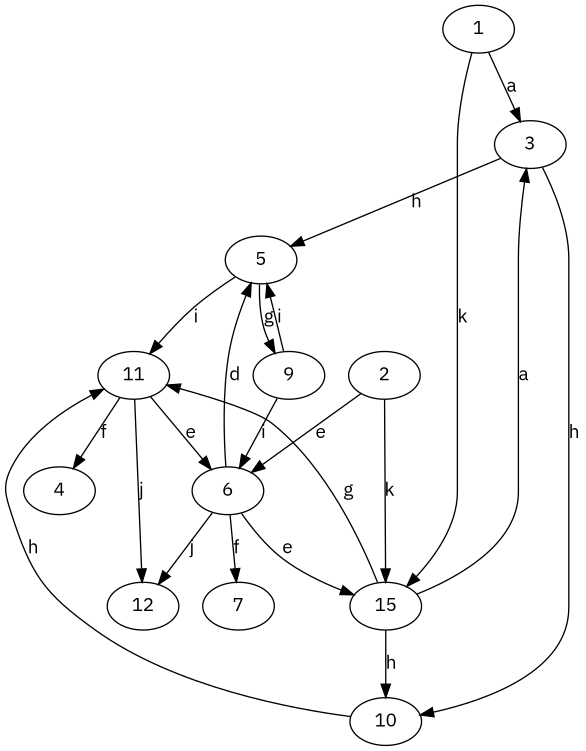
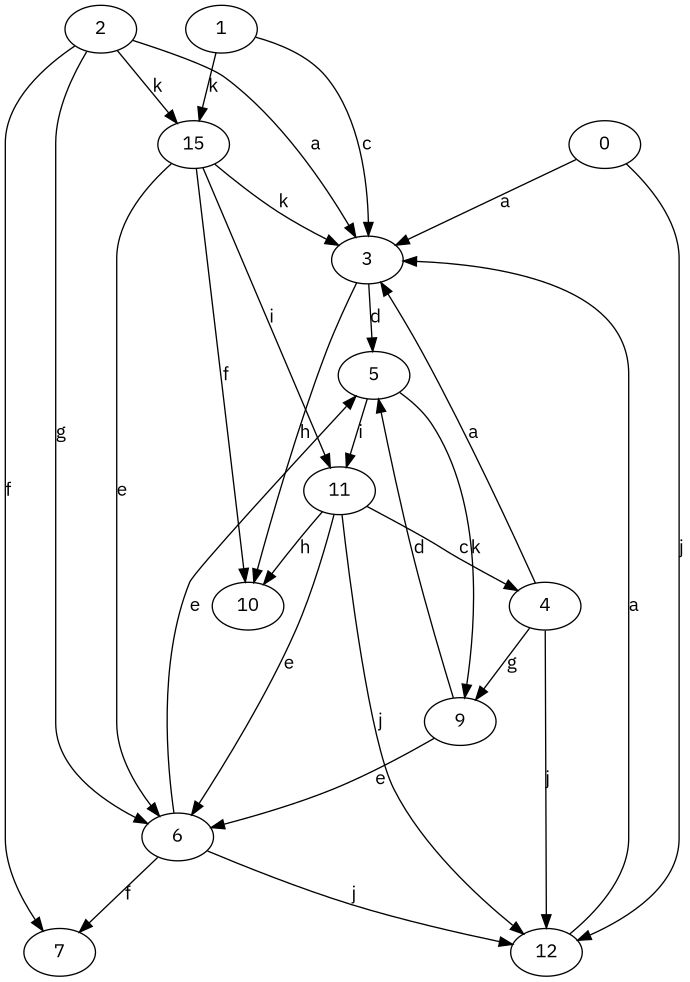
edge "1" -> "3": label "a" -> "c"
edge "2" -> "3": added, label "a"
node "0": added
edge "3" -> "5": label "h" -> "d"
edge "5" -> "9": label "g" -> "k"
edge "9" -> "5": label "i" -> "d"
edge "6" -> "5": label "d" -> "e"
edge "15" -> "3": label "a" -> "k"
edge "11" -> "4": label "f" -> "c"
edge "9" -> "6": label "i" -> "e"
edge "2" -> "6": label "e" -> "g"
edge "4" -> "3": added, label "a"
edge "2" -> "7": added, label "f"
edge "15" -> "11": label "g" -> "i"
edge "12" -> "3": added, label "a"
edge "6" -> "15": reversed
edge "10" -> "11": reversed
edge "4" -> "9": added, label "g"
edge "15" -> "10": label "h" -> "f"
edge "4" -> "12": added, label "j"
